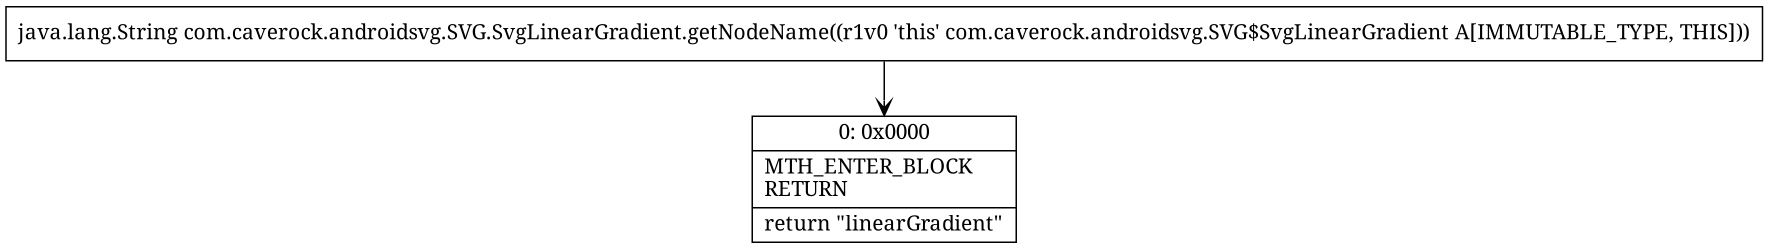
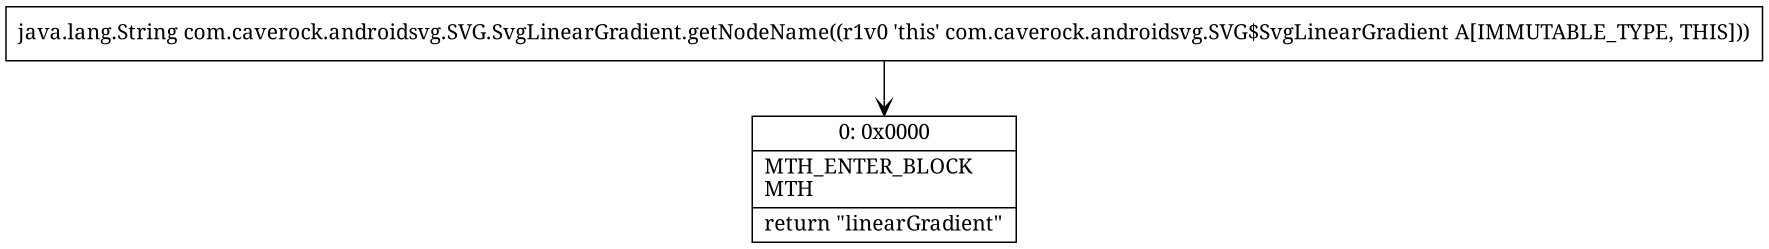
node "0: 0x0000": text "RETURN" -> "MTH"
